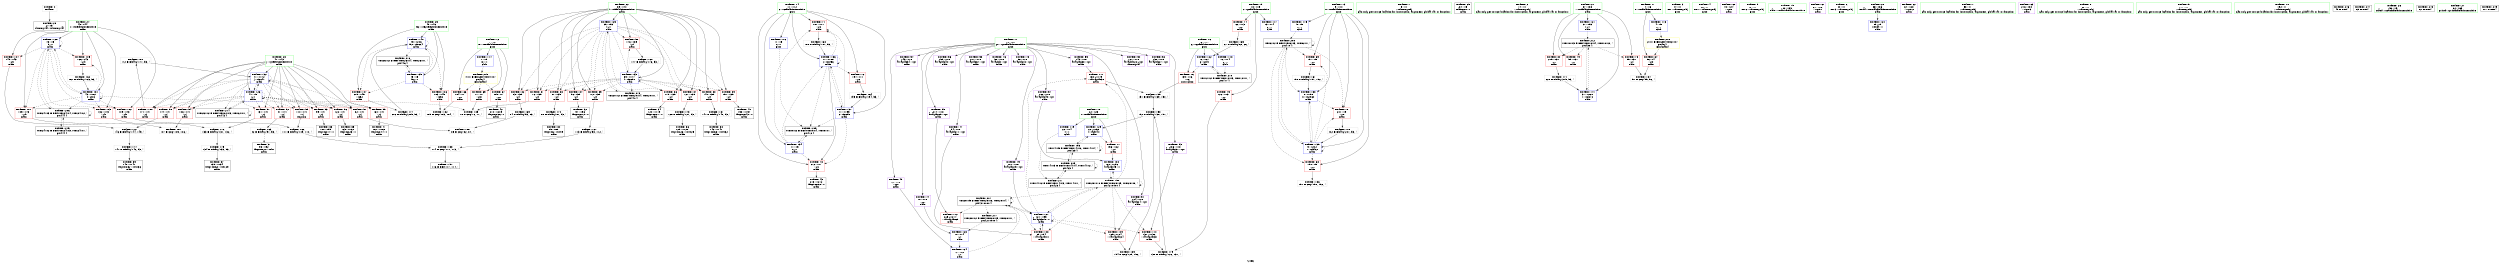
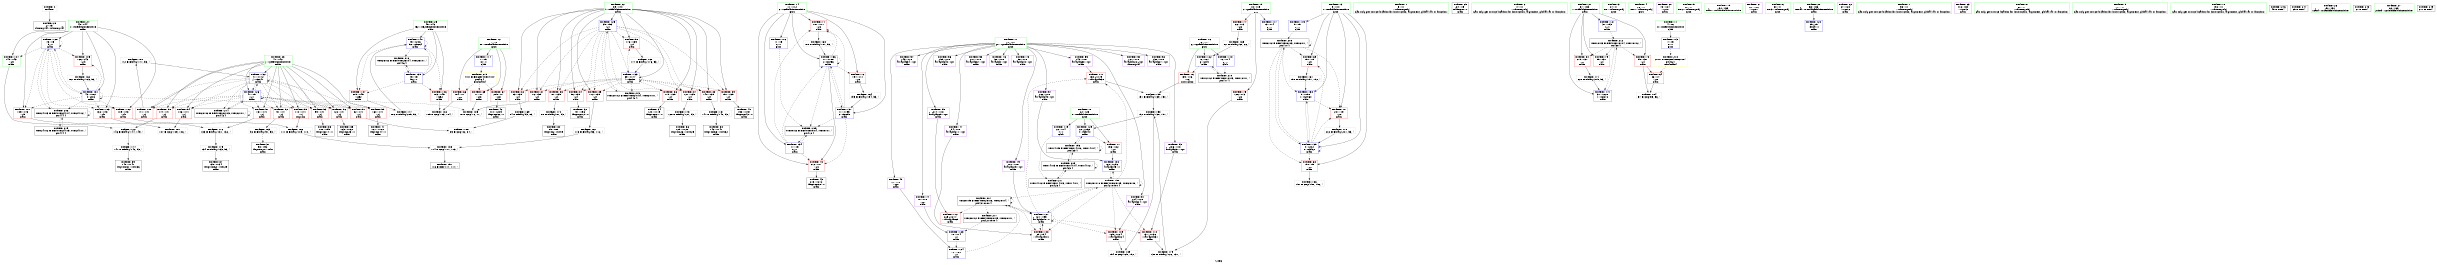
node "NodeID: 15": text "Glob" -> "Fun"
edge "NodeID: 11" -> "NodeID: 64": now "NodeID: 78" -> "NodeID: 64"
node "NodeID: 104": color red -> green
